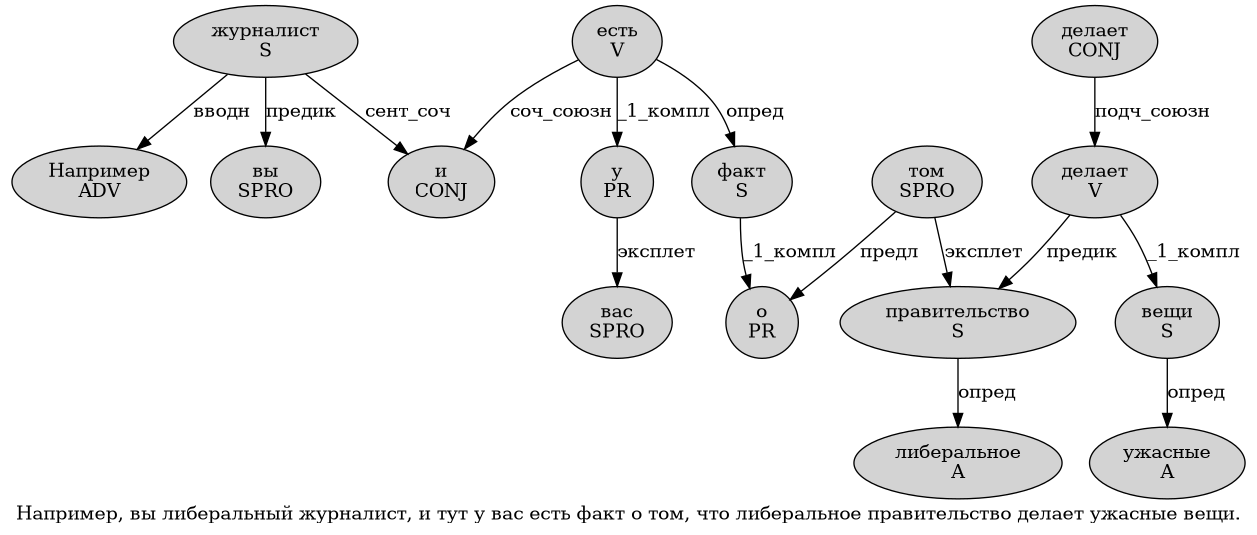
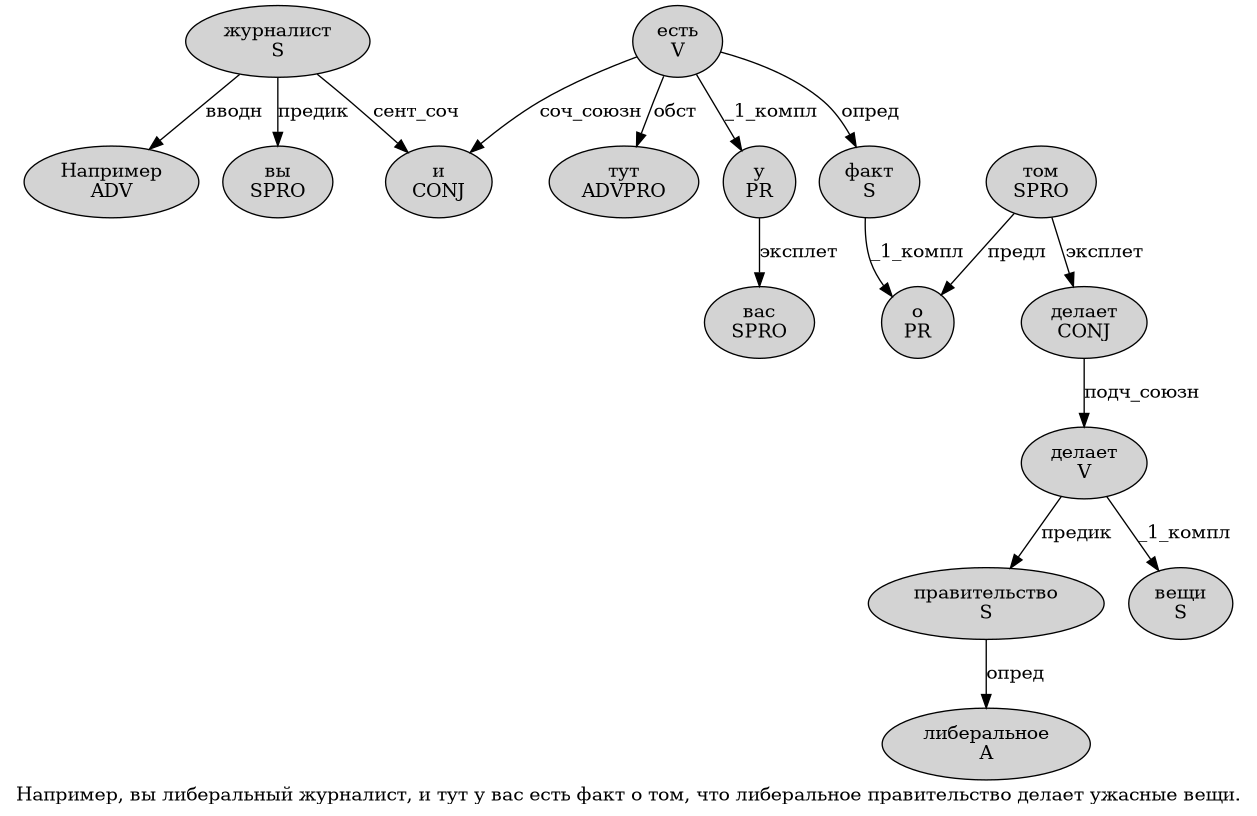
node "тут ADVPRO": added
edge "том SPRO" -> "правительство S": now "том SPRO" -> "делает CONJ"
node "ужасные A": removed
